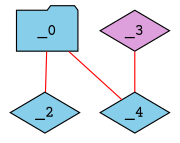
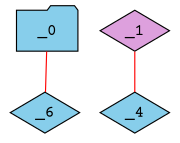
node "_3": label "_3" -> "_1"
edge "_0" -- "_4": removed
node "_2": label "_2" -> "_6"
